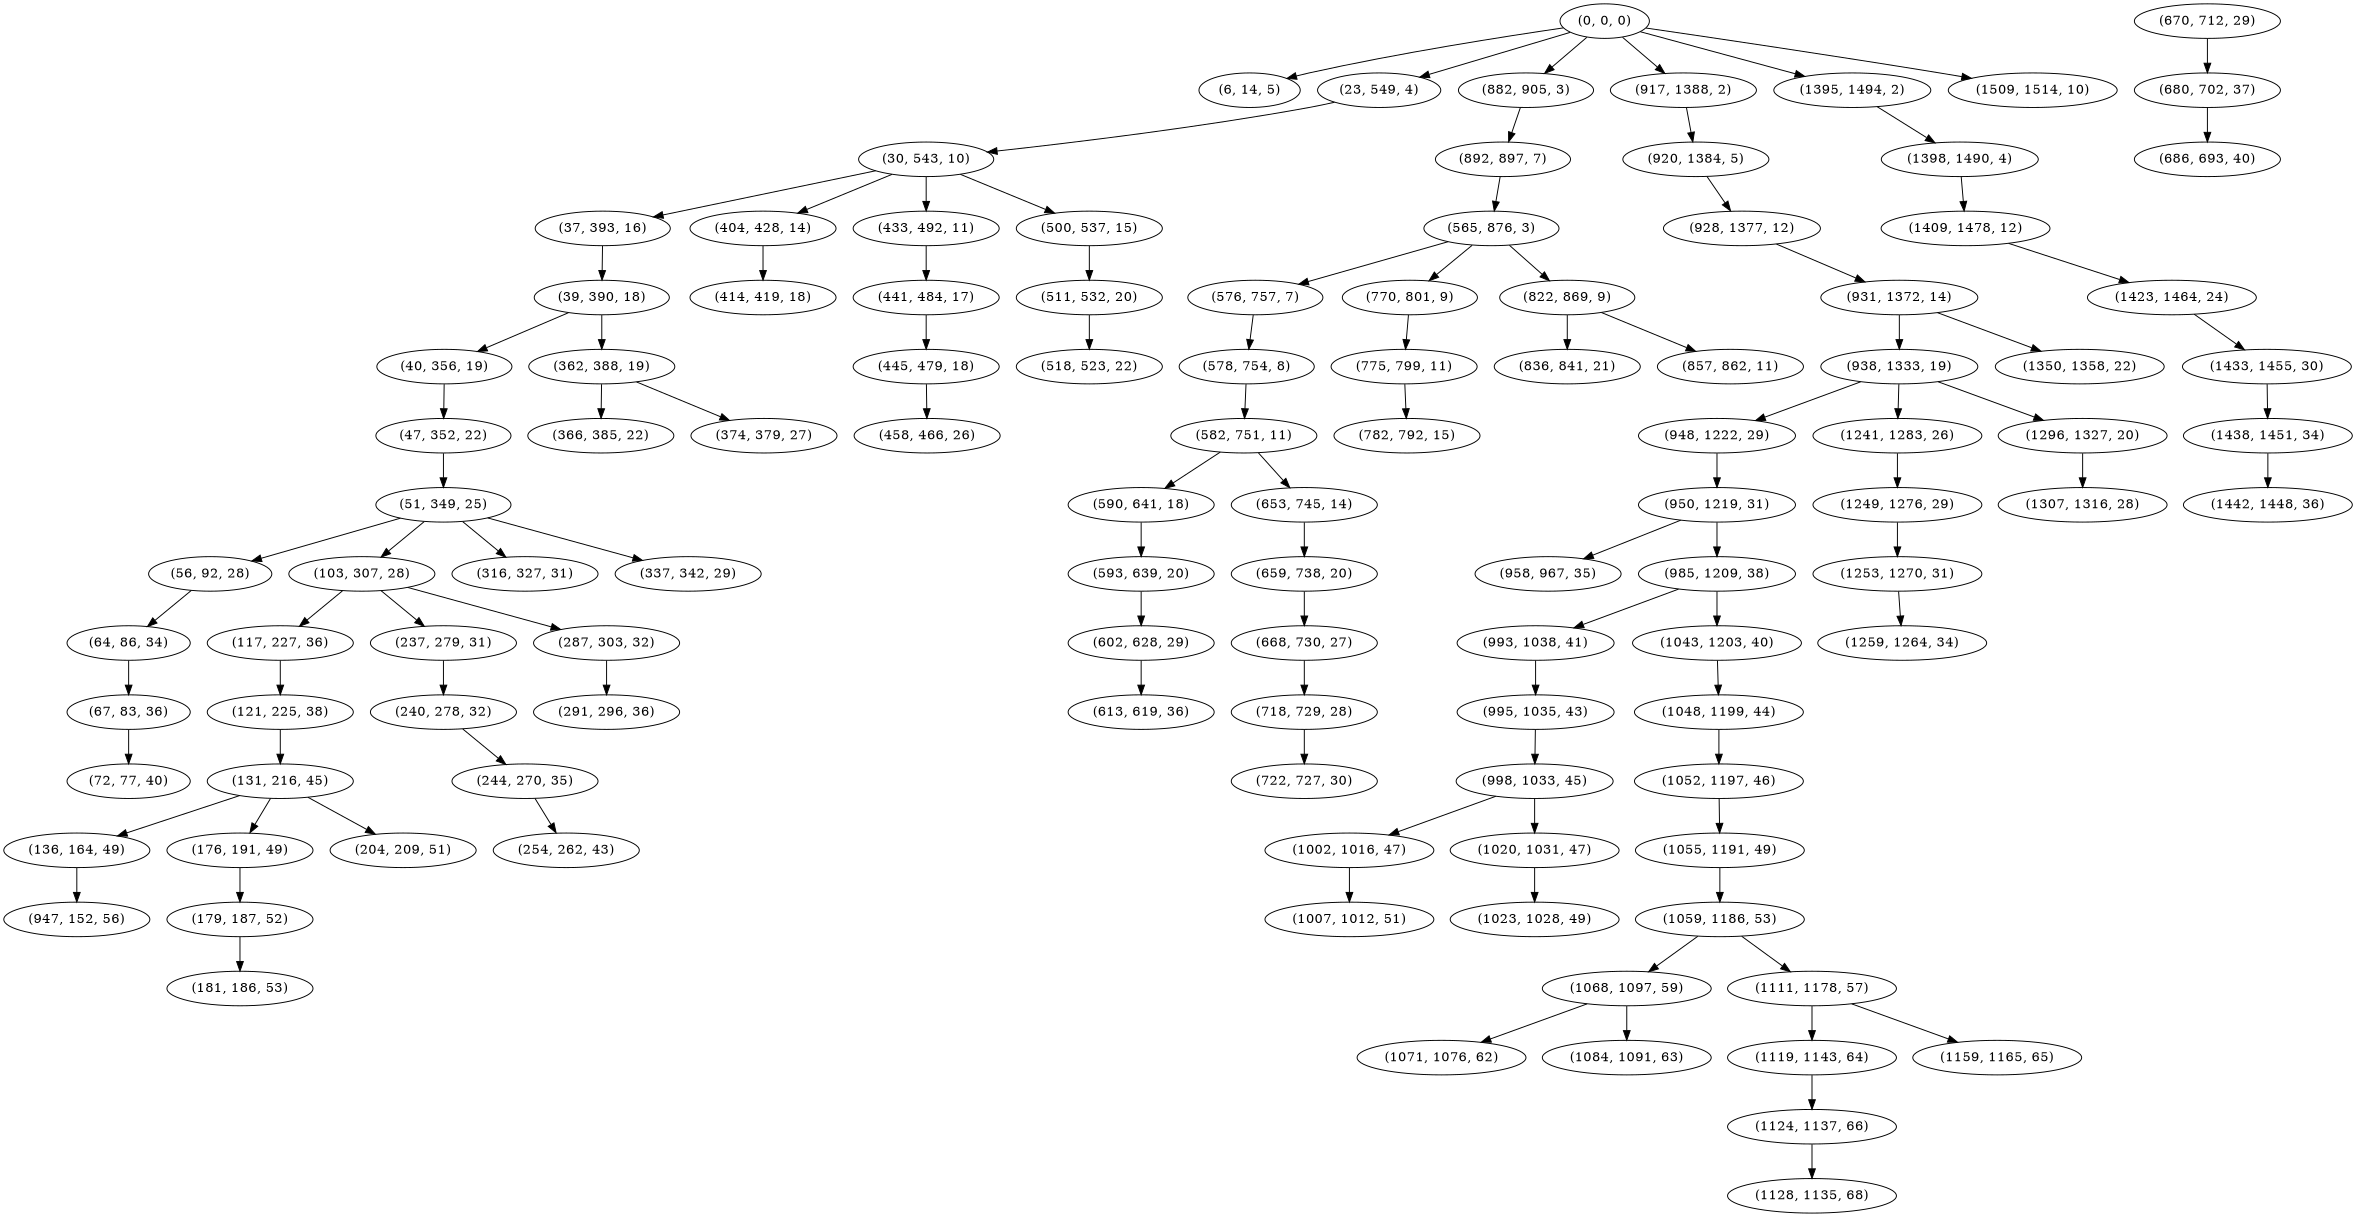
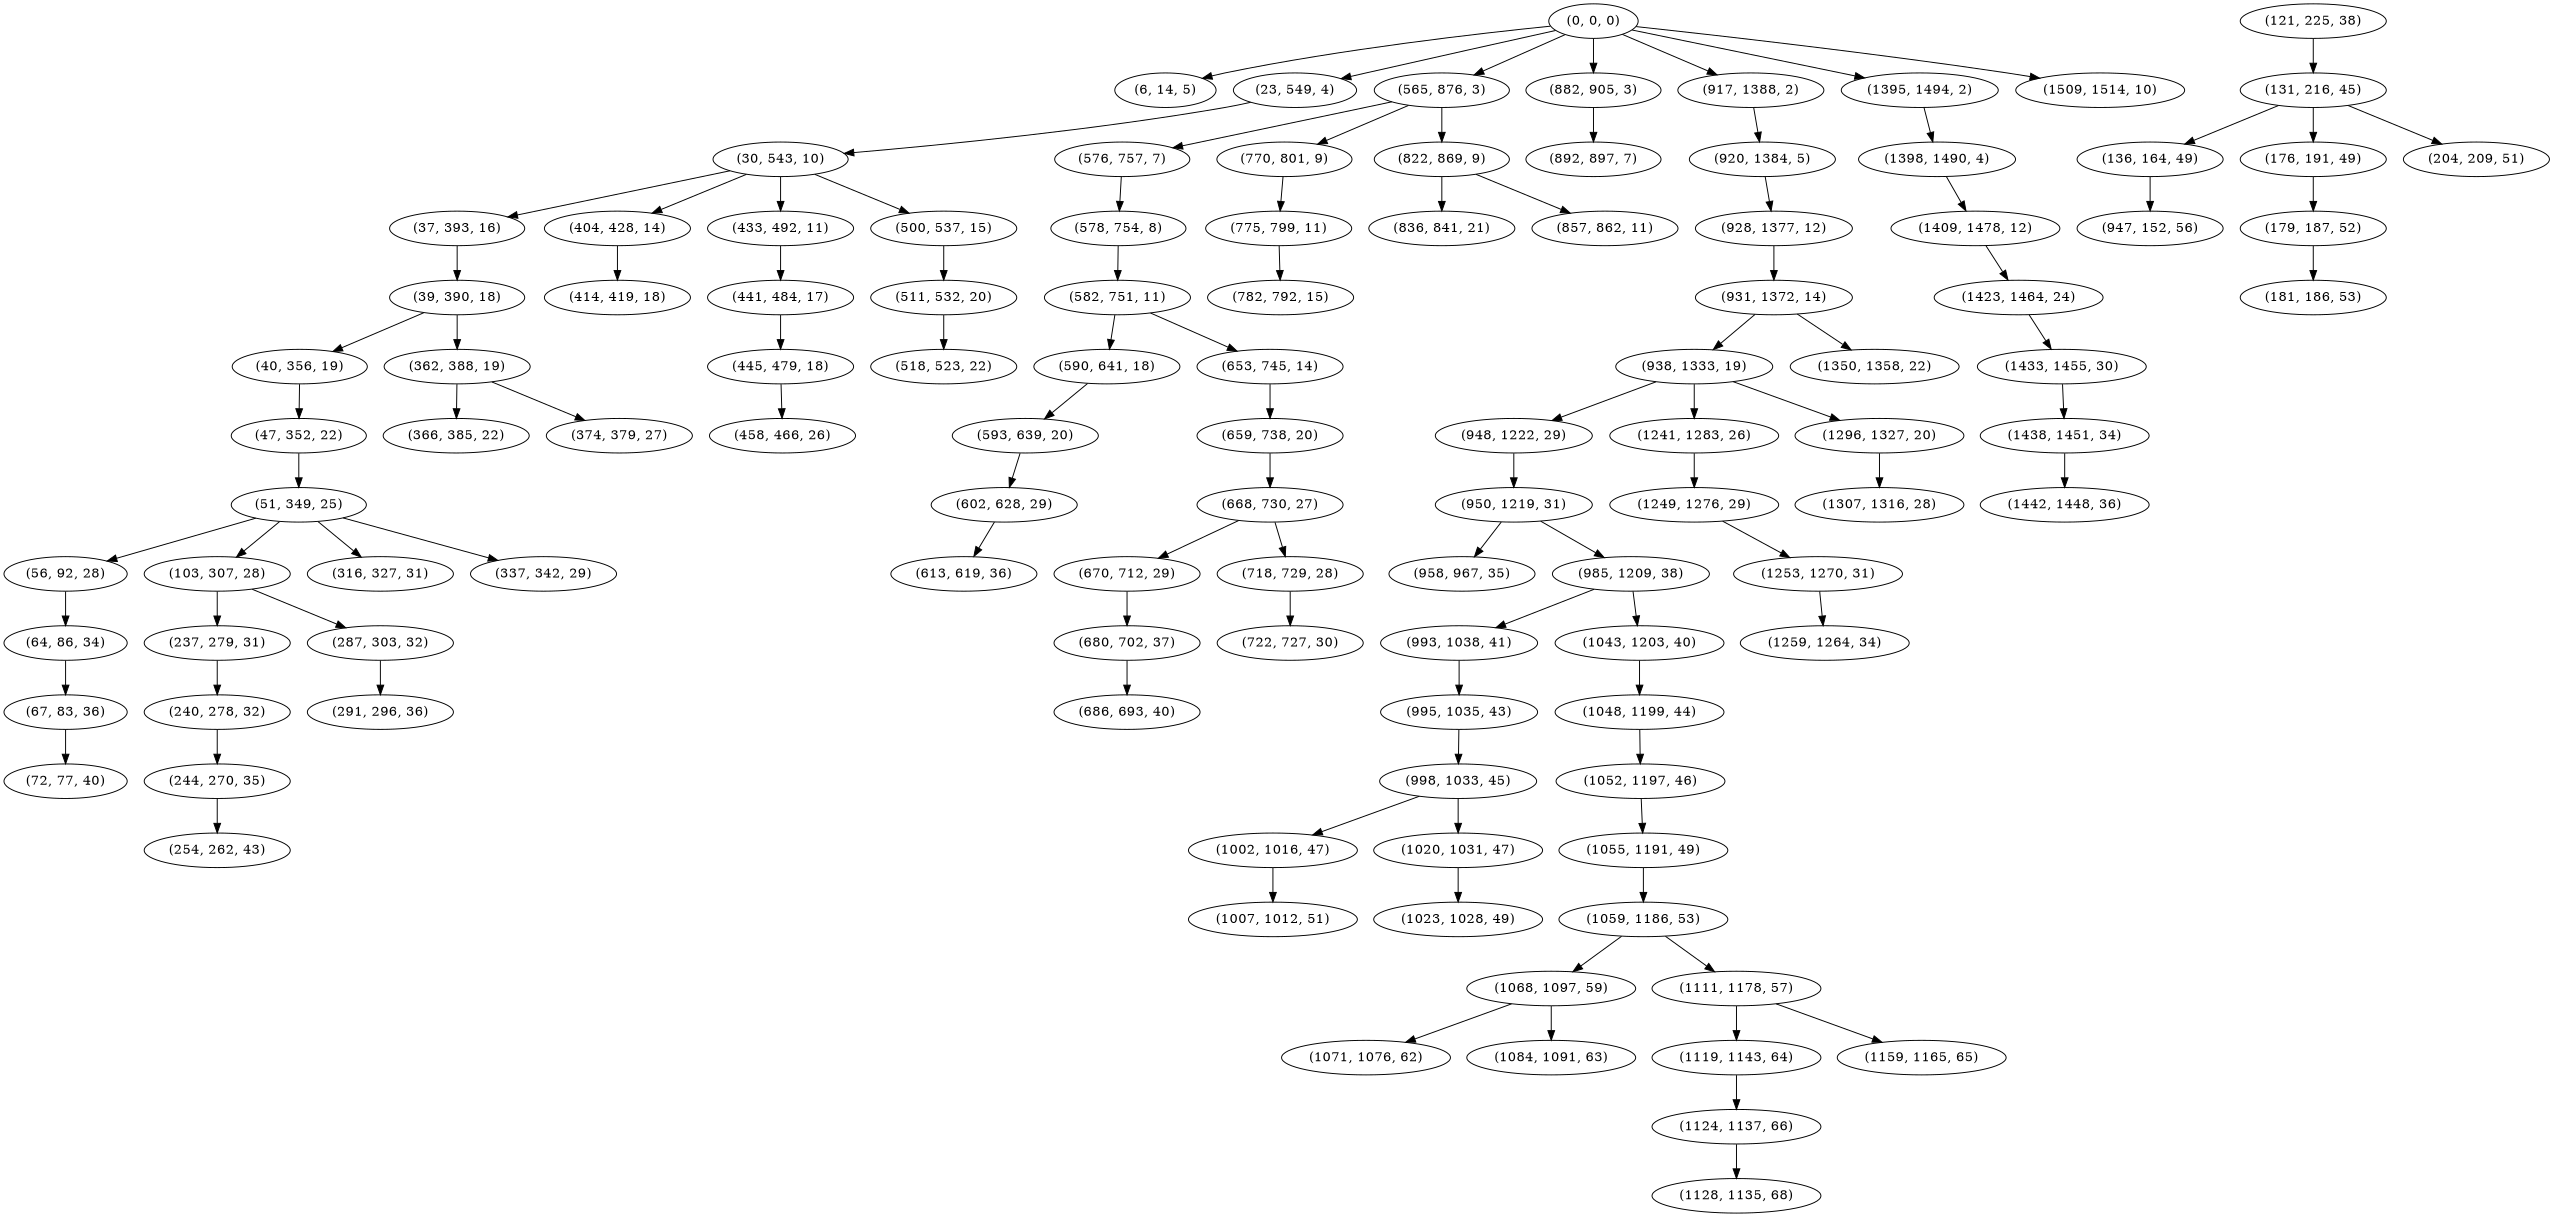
edge "(892, 897, 7)" -> "(565, 876, 3)": now "(0, 0, 0)" -> "(565, 876, 3)"
edge "(668, 730, 27)" -> "(670, 712, 29)": added
node "(117, 227, 36)": removed
